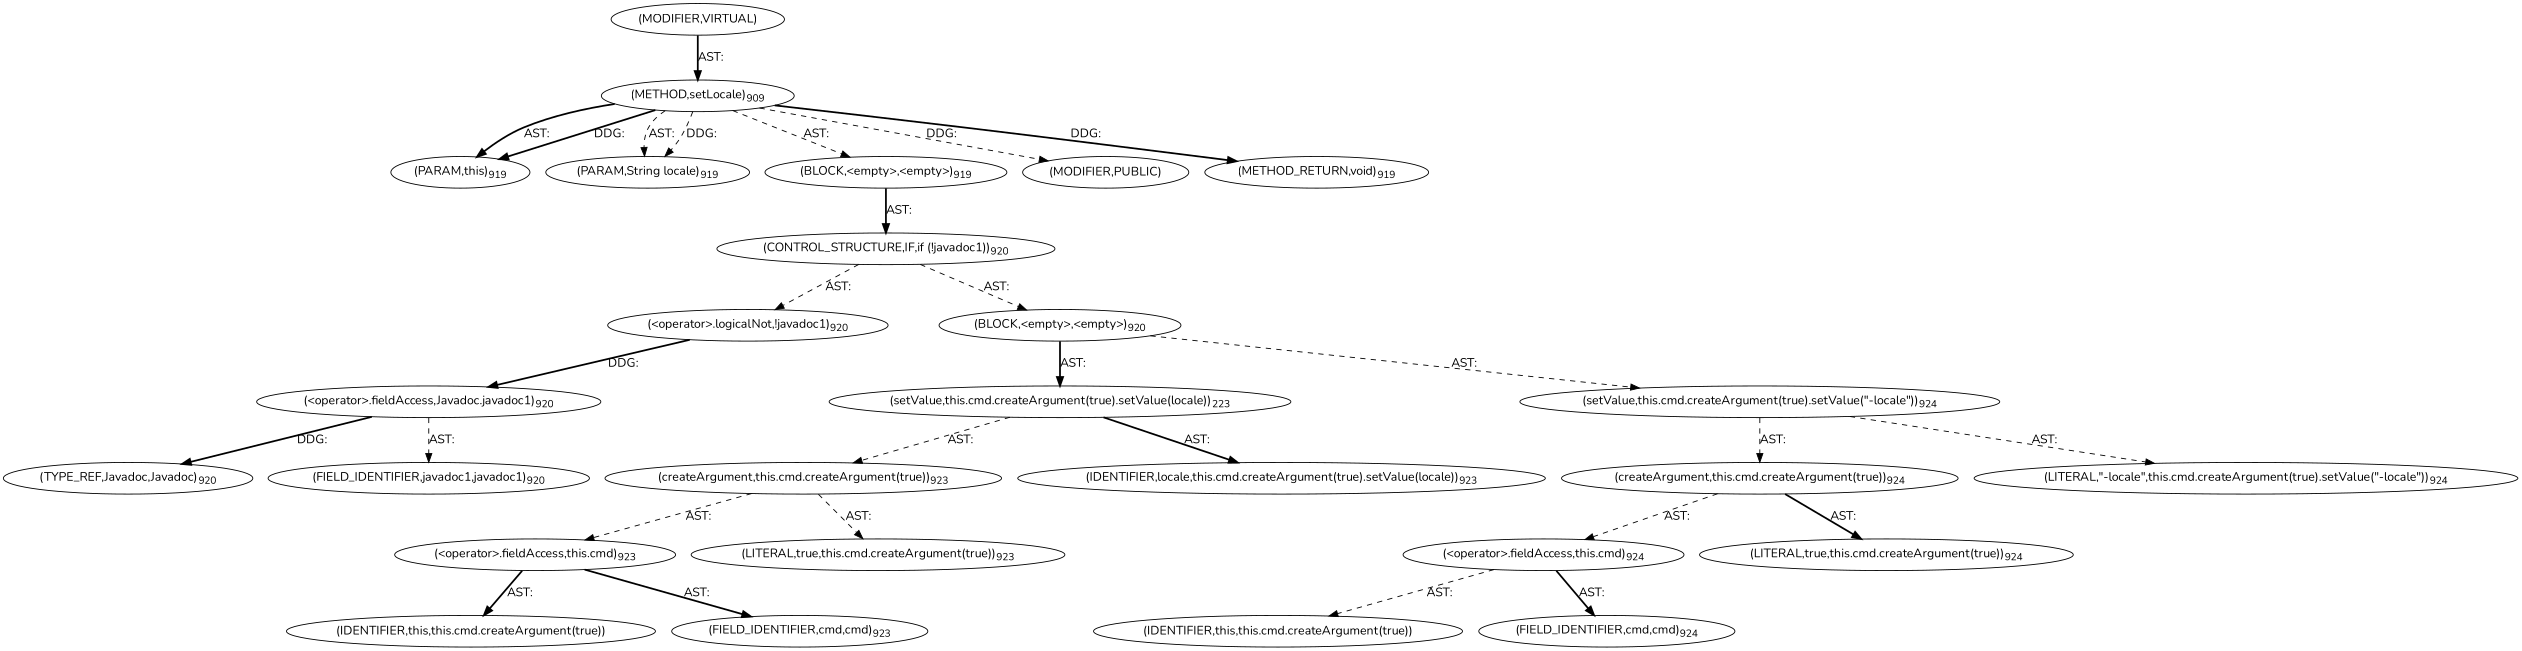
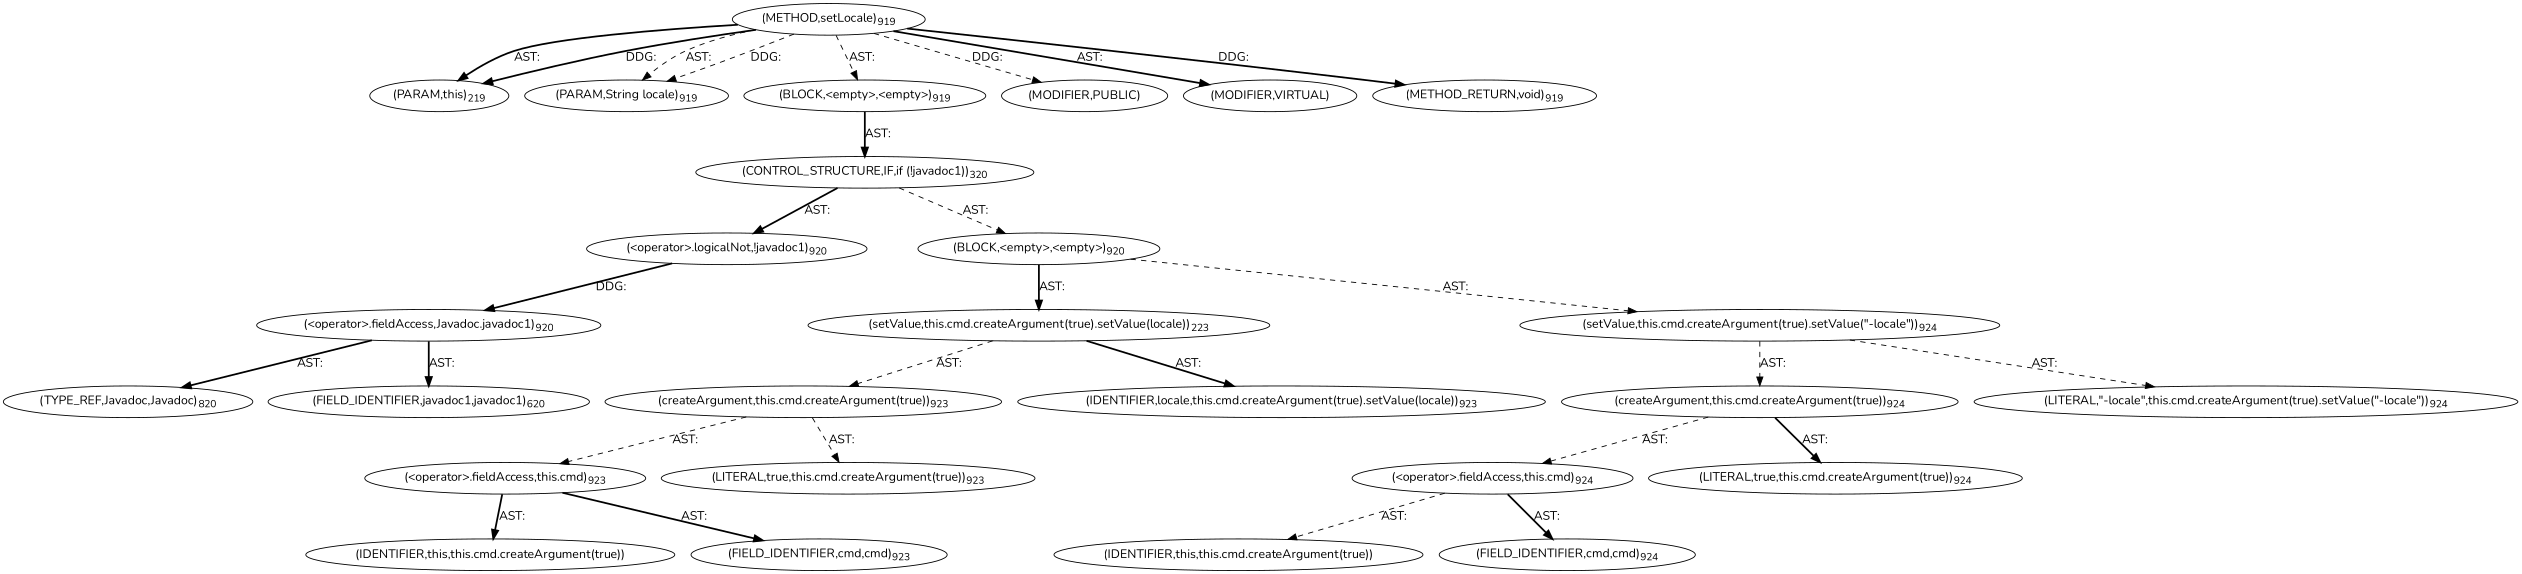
edge "(MODIFIER,VIRTUAL)" -> "(METHOD,setLocale)": reversed
node "(METHOD,setLocale)": text "909" -> "919"
node "(PARAM,this)": text "919" -> "219"
node "(CONTROL_STRUCTURE,IF,if (!javadoc1))": text "920" -> "320"
edge "(CONTROL_STRUCTURE,IF,if (!javadoc1))" -> "(<operator>.logicalNot,!javadoc1)": style dashed -> bold
edge "(<operator>.fieldAccess,Javadoc.javadoc1)" -> "(FIELD_IDENTIFIER,javadoc1,javadoc1)": style dashed -> bold
edge "(<operator>.fieldAccess,Javadoc.javadoc1)" -> "(TYPE_REF,Javadoc,Javadoc)": label "DDG: " -> "AST: "
node "(TYPE_REF,Javadoc,Javadoc)": text "920" -> "820"
node "(FIELD_IDENTIFIER,javadoc1,javadoc1)": text "920" -> "620"
